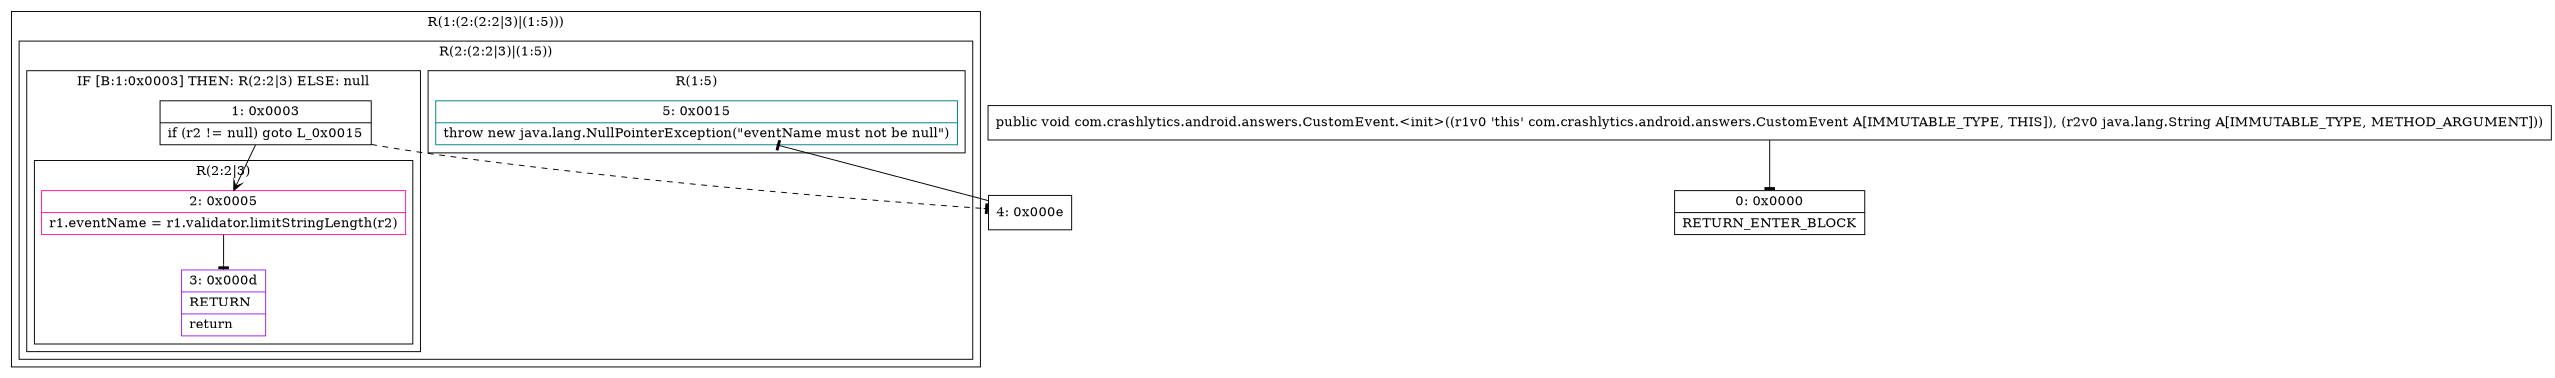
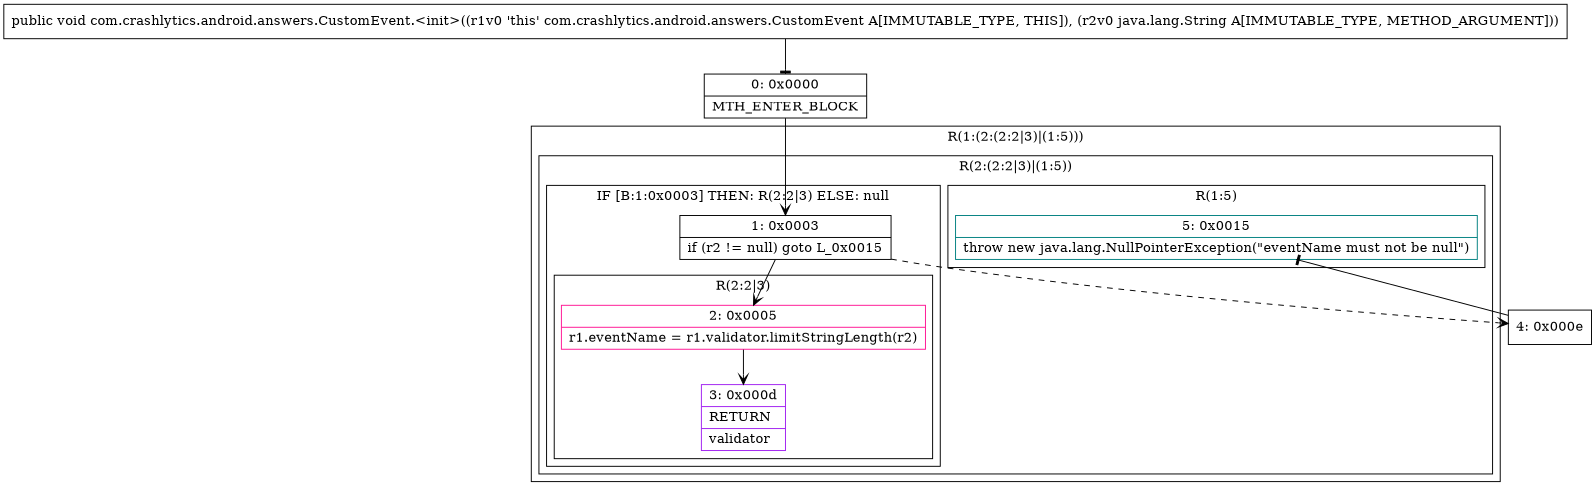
edge "0: 0x0000" -> "1: 0x0003": added
edge "1: 0x0003" -> "4: 0x000e": arrowhead tee -> vee
node "0: 0x0000": text "RETURN_ENTER_BLOCK" -> "MTH_ENTER_BLOCK"
edge "2: 0x0005" -> "3: 0x000d": arrowhead tee -> vee
node "3: 0x000d": text "return" -> "validator"
